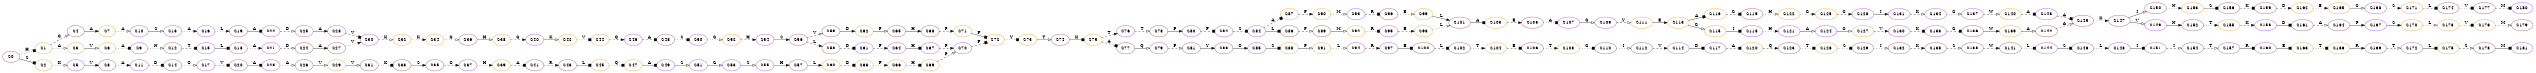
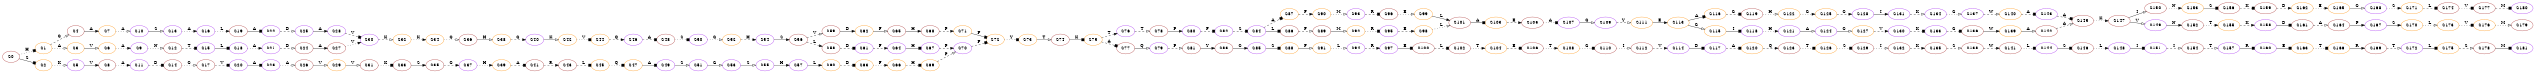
edge "S6" -> "S9": arrowhead box -> normal
node "S17": color purple -> brown
edge "S43" -> "S45": style solid -> dashed
